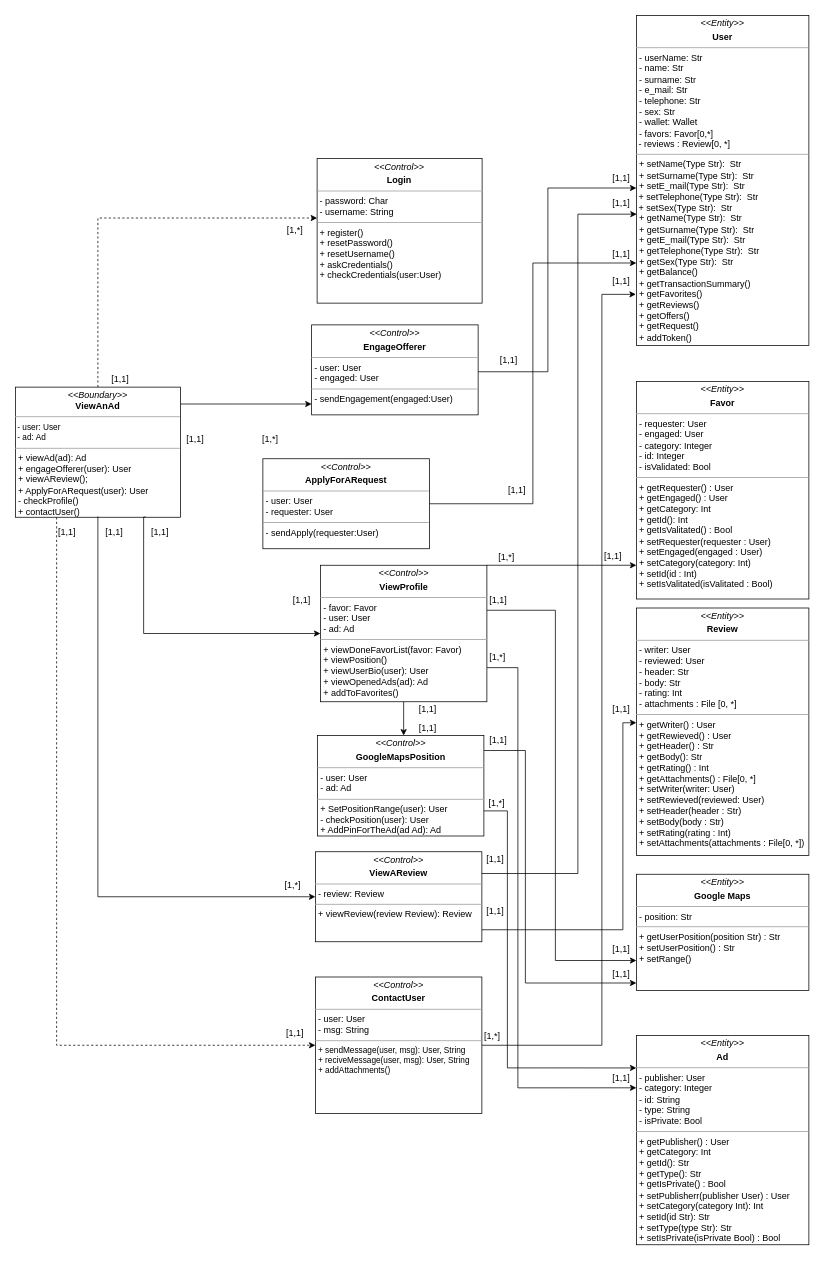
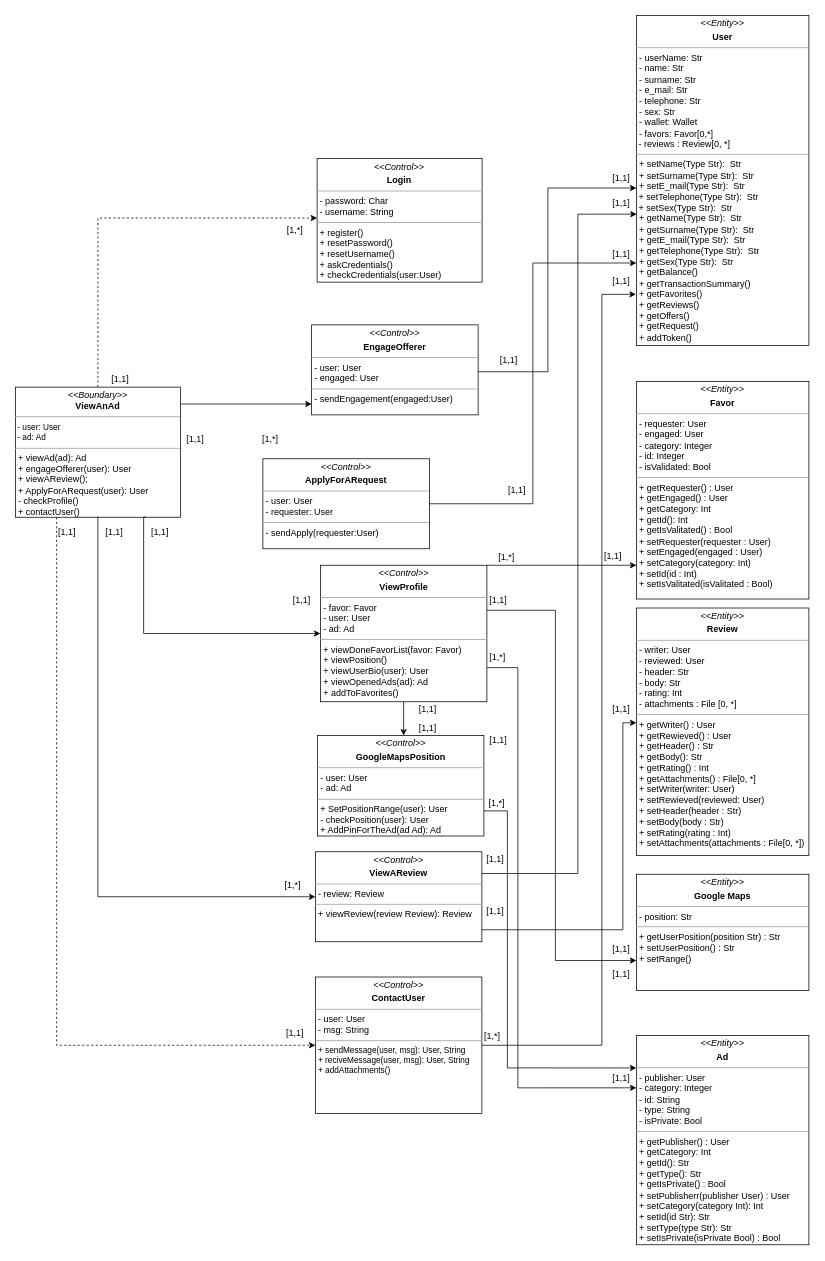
node "<<Control>> Login - password: Char - username: String + register() + resetPassword() + resetUsername() + askCredentials() + checkCredentials(user:User)": size 165x145 -> 165x124
edge "<<Control>> GoogleMapsPosition - user: User - ad: Ad + SetPositionRange(user): User - checkPosition(user): User + AddPinForTheAd(ad Ad): Ad" -> "<<Entity>> Google Maps - position: Str + getUserPosition(position Str) : Str + setUserPosition() : Str + setRange()": removed
